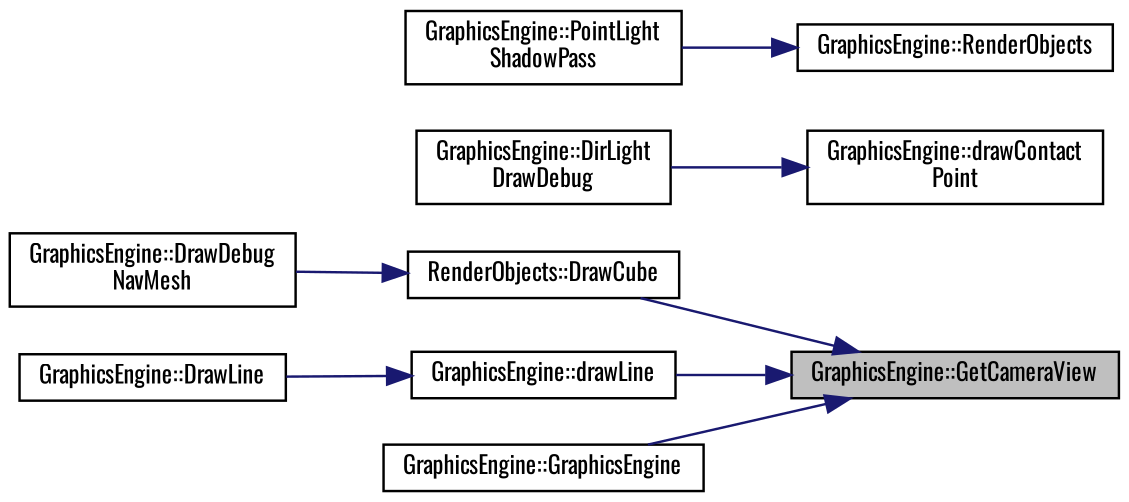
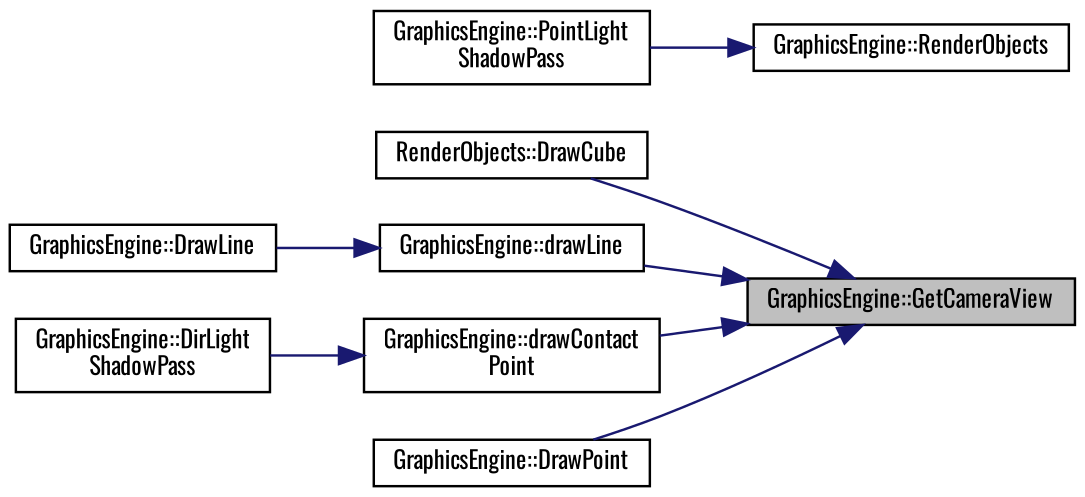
node "GraphicsEngine::DirLight DrawDebug": label "GraphicsEngine::DirLight DrawDebug" -> "GraphicsEngine::DirLight ShadowPass"
node "GraphicsEngine::DrawDebug NavMesh": removed
edge "GraphicsEngine::drawContact Point" -> "GraphicsEngine::GetCameraView": added
node "GraphicsEngine::GraphicsEngine": label "GraphicsEngine::GraphicsEngine" -> "GraphicsEngine::DrawPoint"
